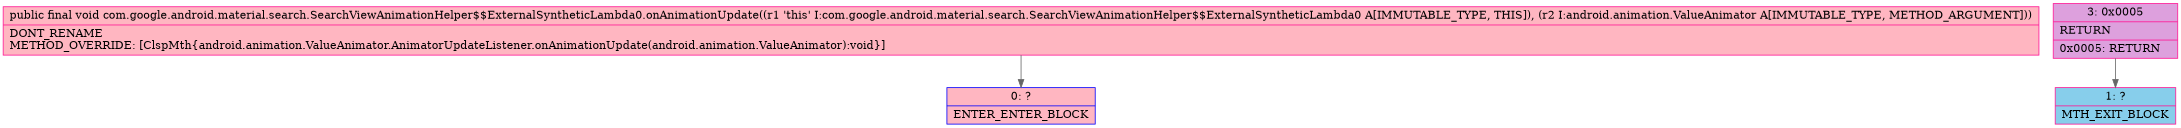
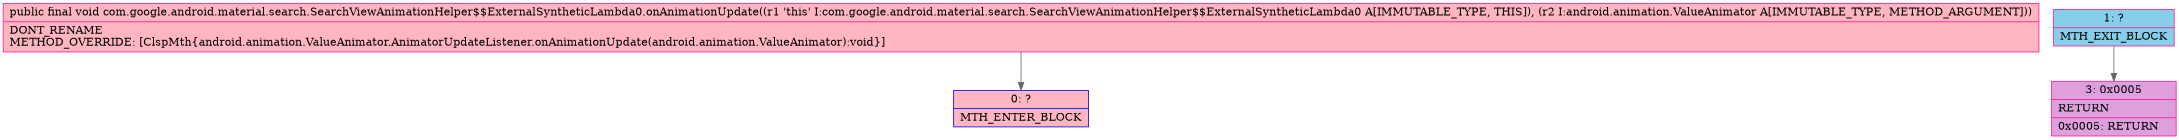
edge "3: 0x0005" -> "1: ?": reversed
node "0: ?": text "ENTER_ENTER_BLOCK" -> "MTH_ENTER_BLOCK"
